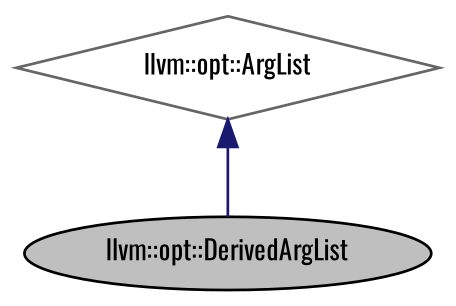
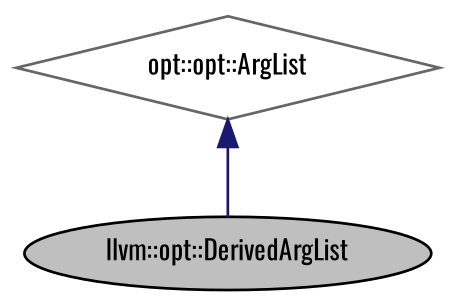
node "llvm::opt::ArgList": label "llvm::opt::ArgList" -> "opt::opt::ArgList"
